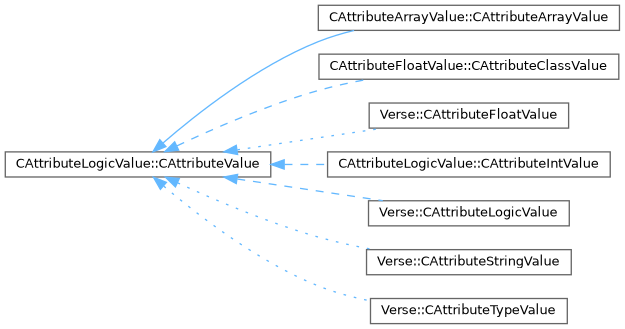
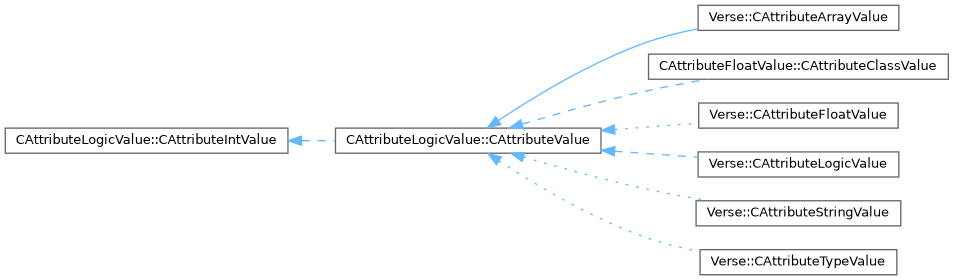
node "CAttributeArrayValue::CAttributeArrayValue": label "CAttributeArrayValue::CAttributeArrayValue" -> "Verse::CAttributeArrayValue"
edge "CAttributeLogicValue::CAttributeIntValue" -> "CAttributeLogicValue::CAttributeValue": reversed
